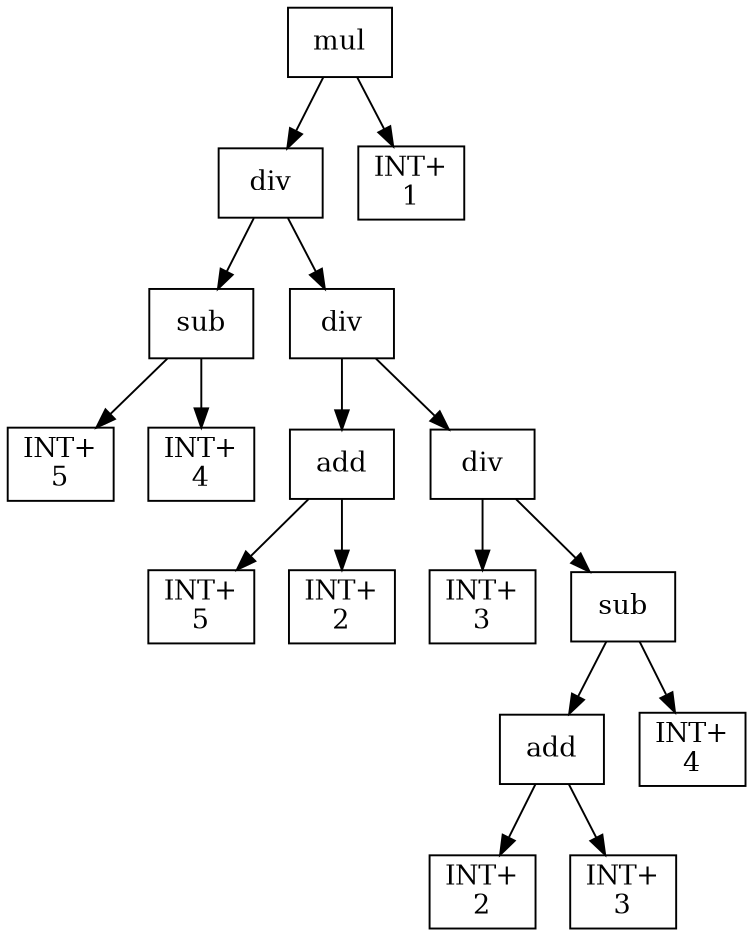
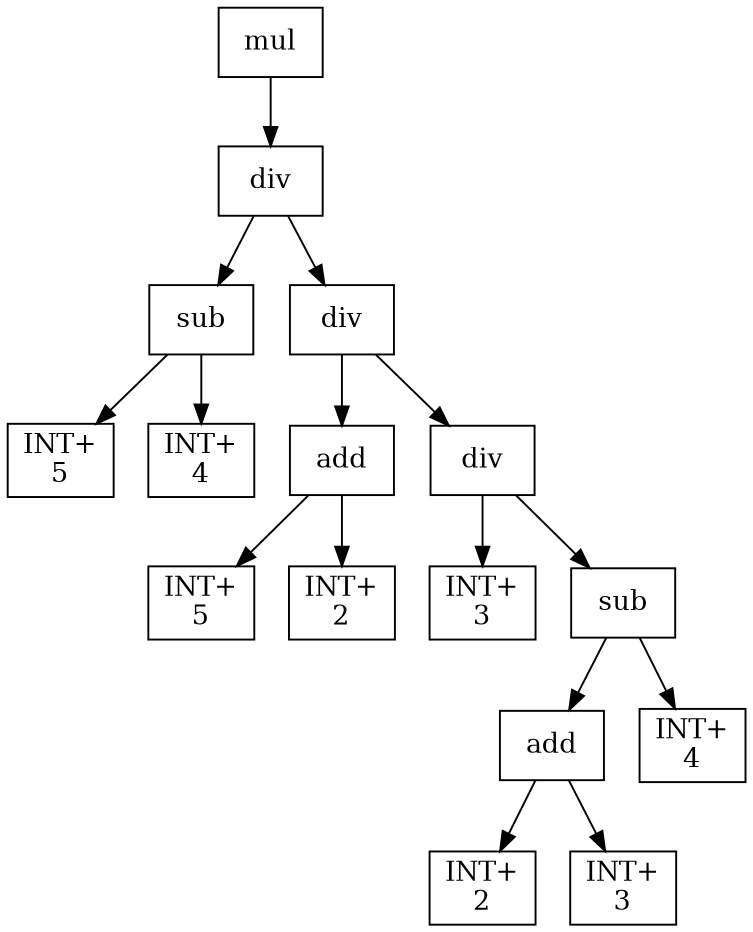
node "INT+ 1": removed
